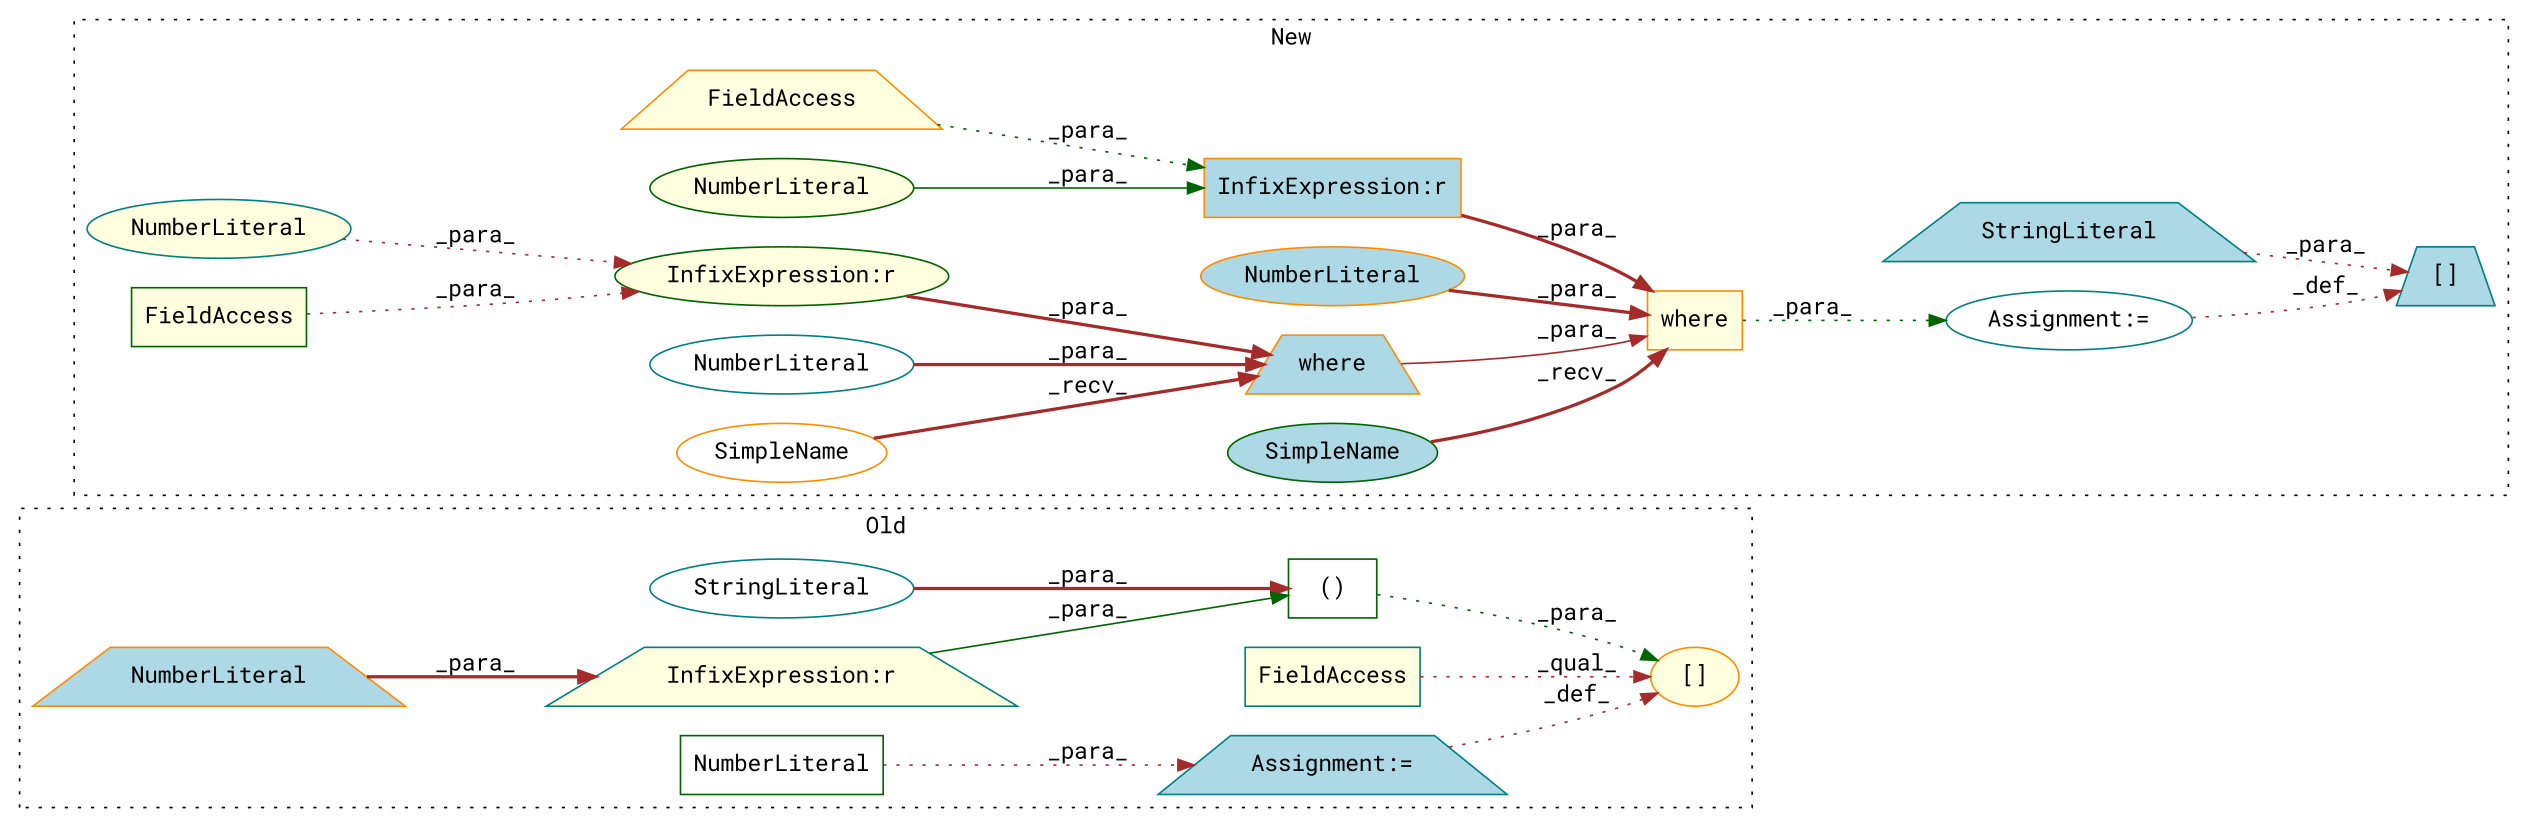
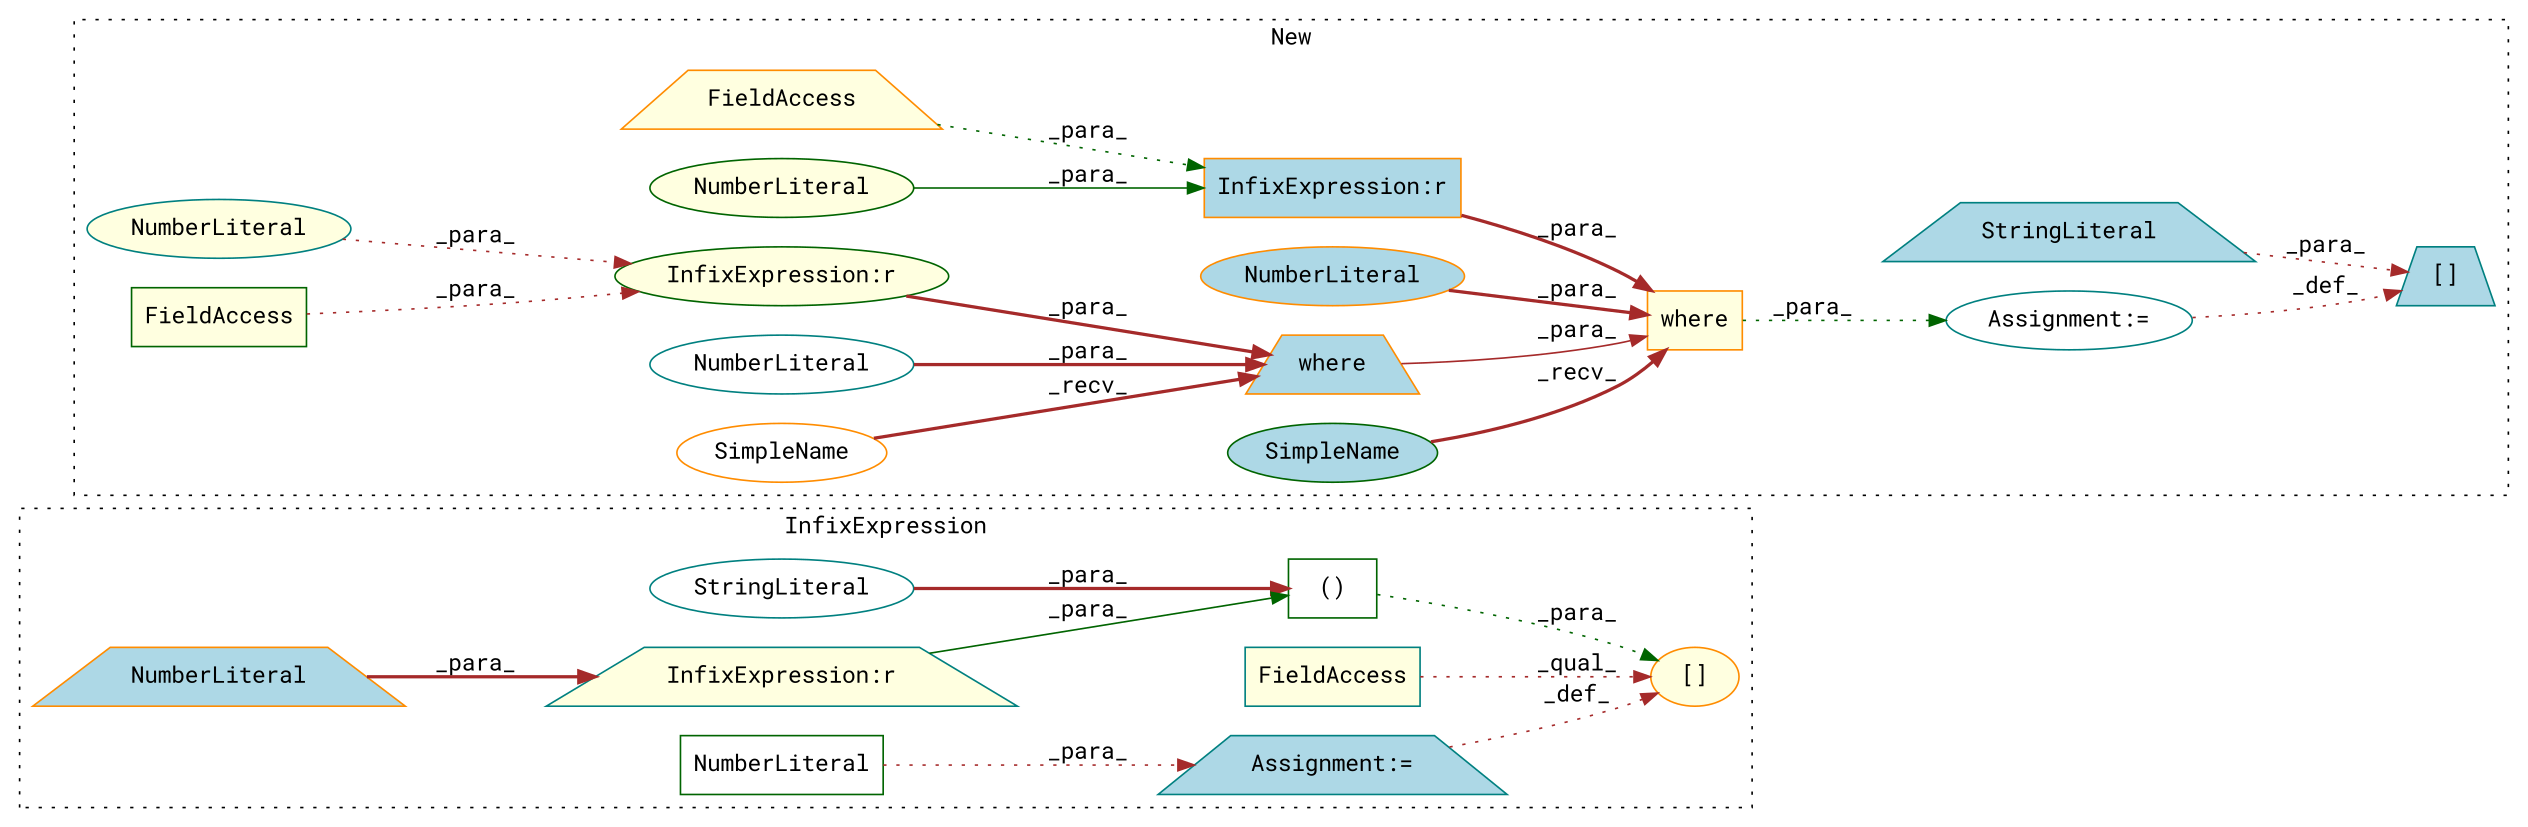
cluster "Old": label "Old" -> "InfixExpression"
